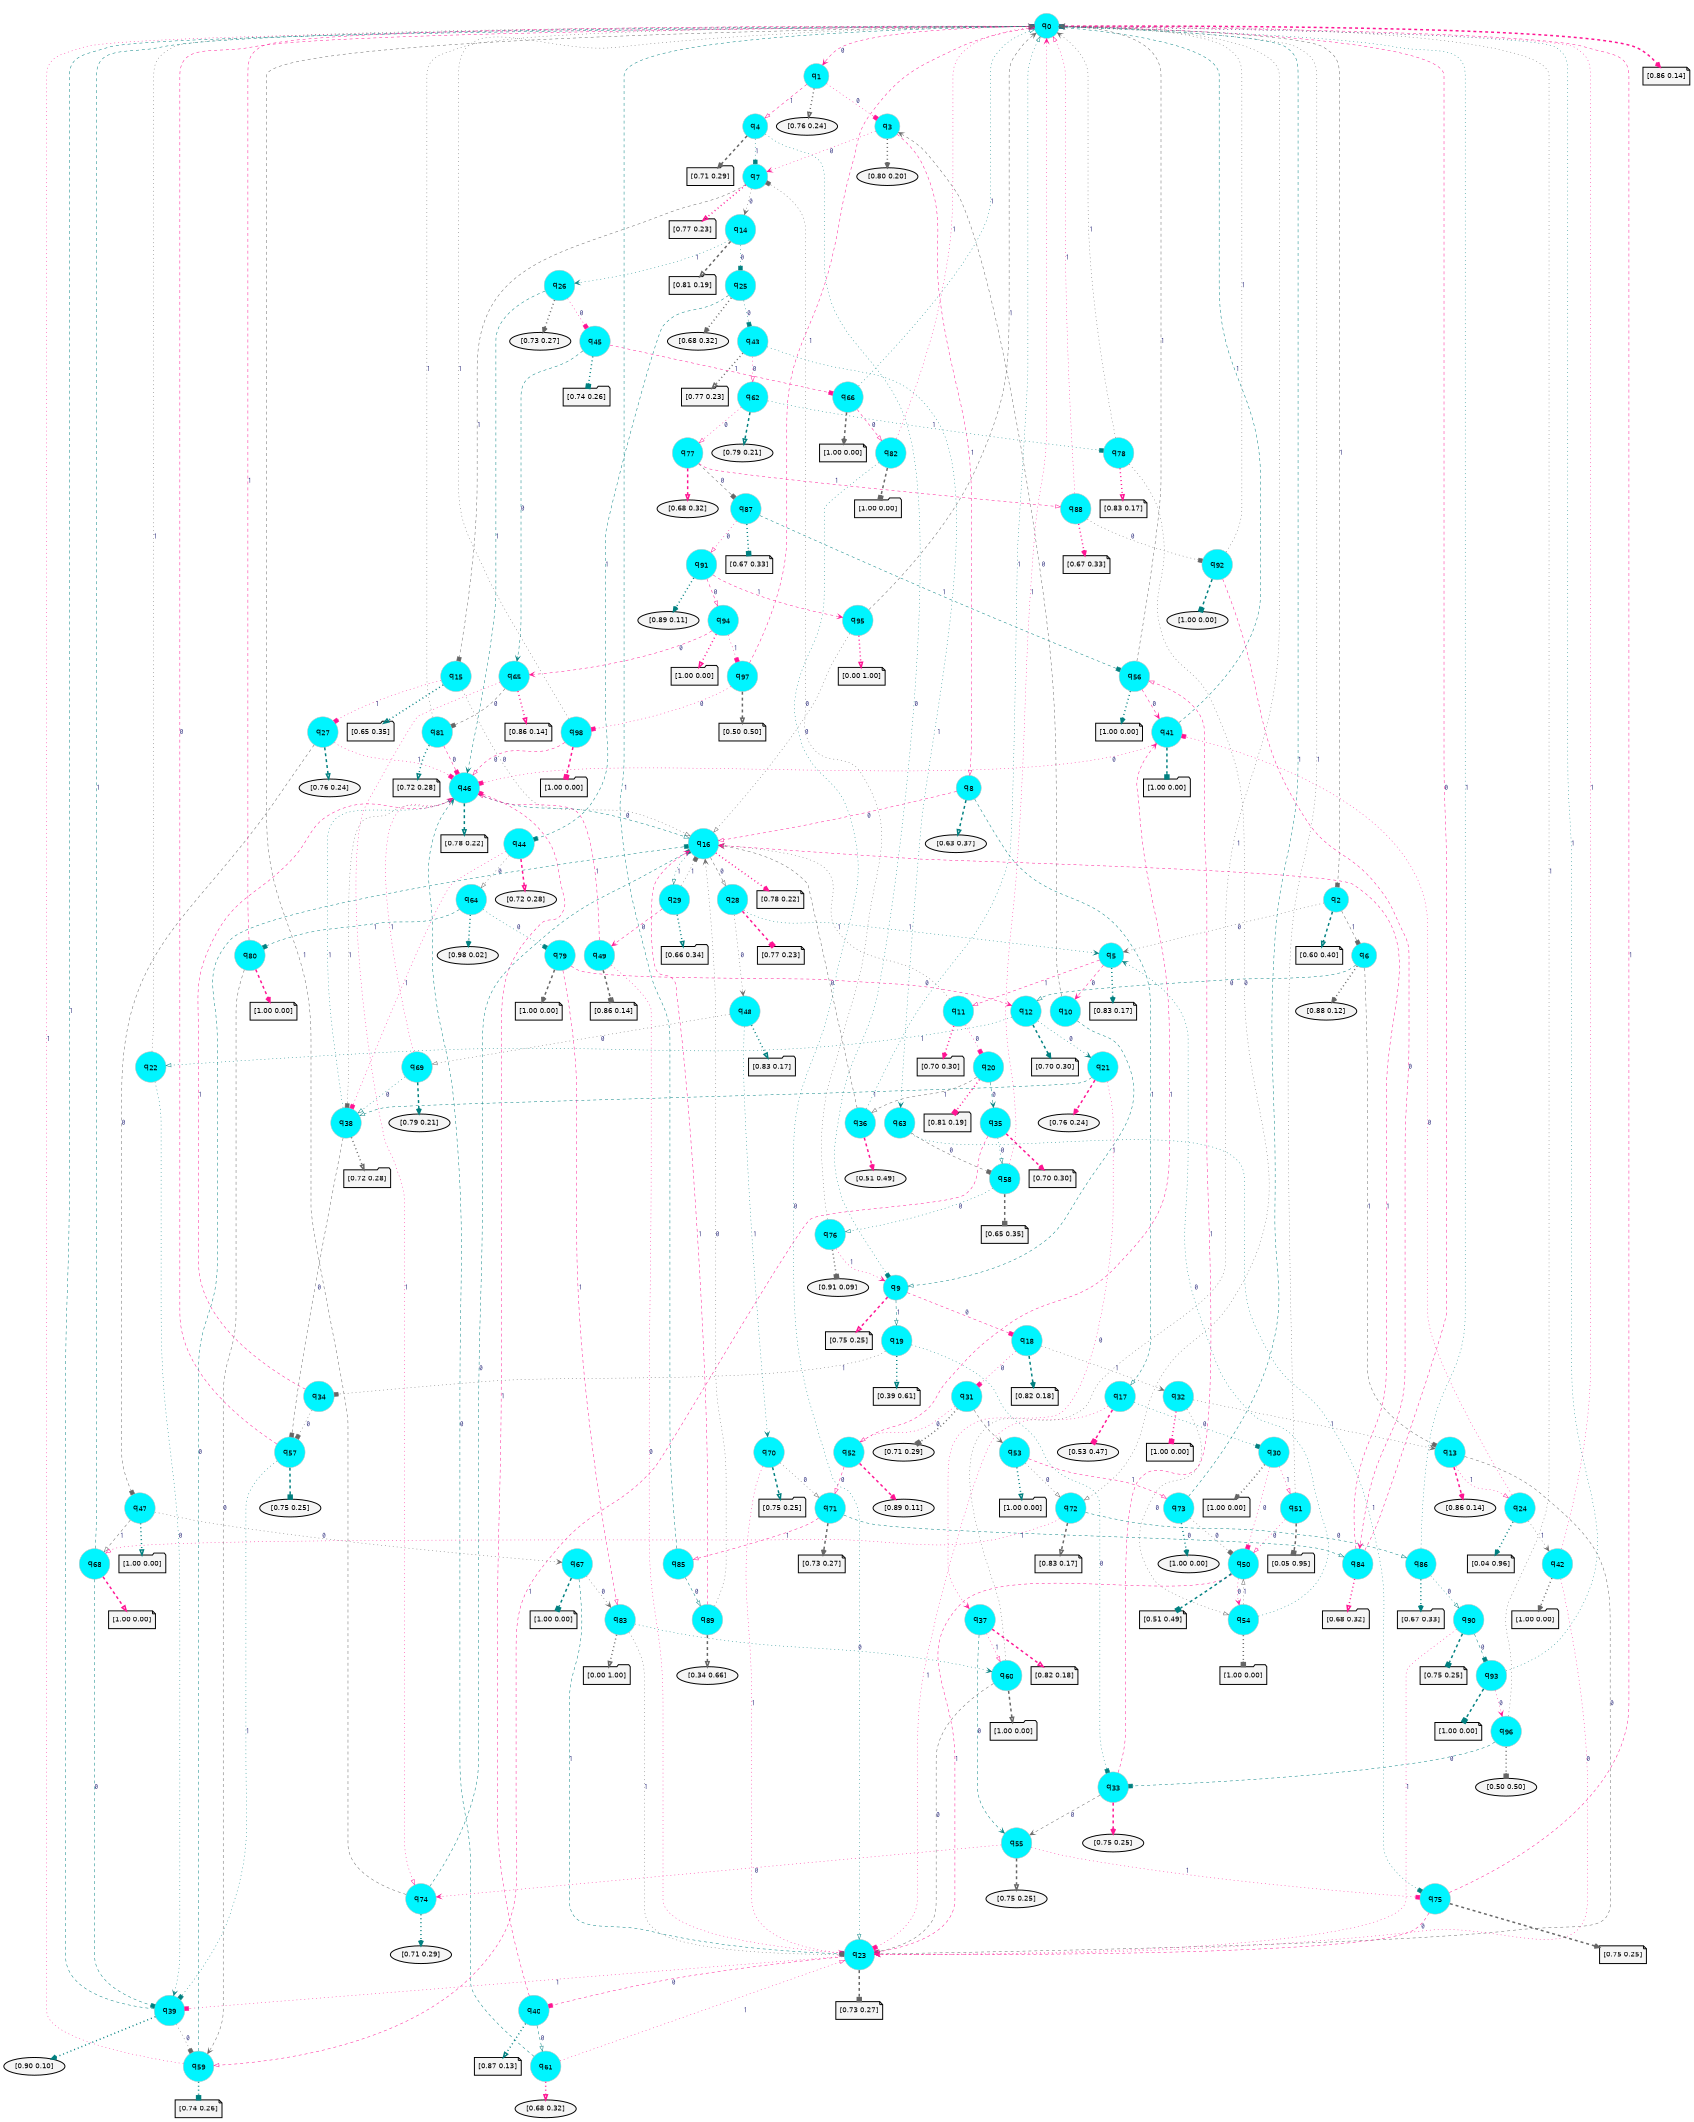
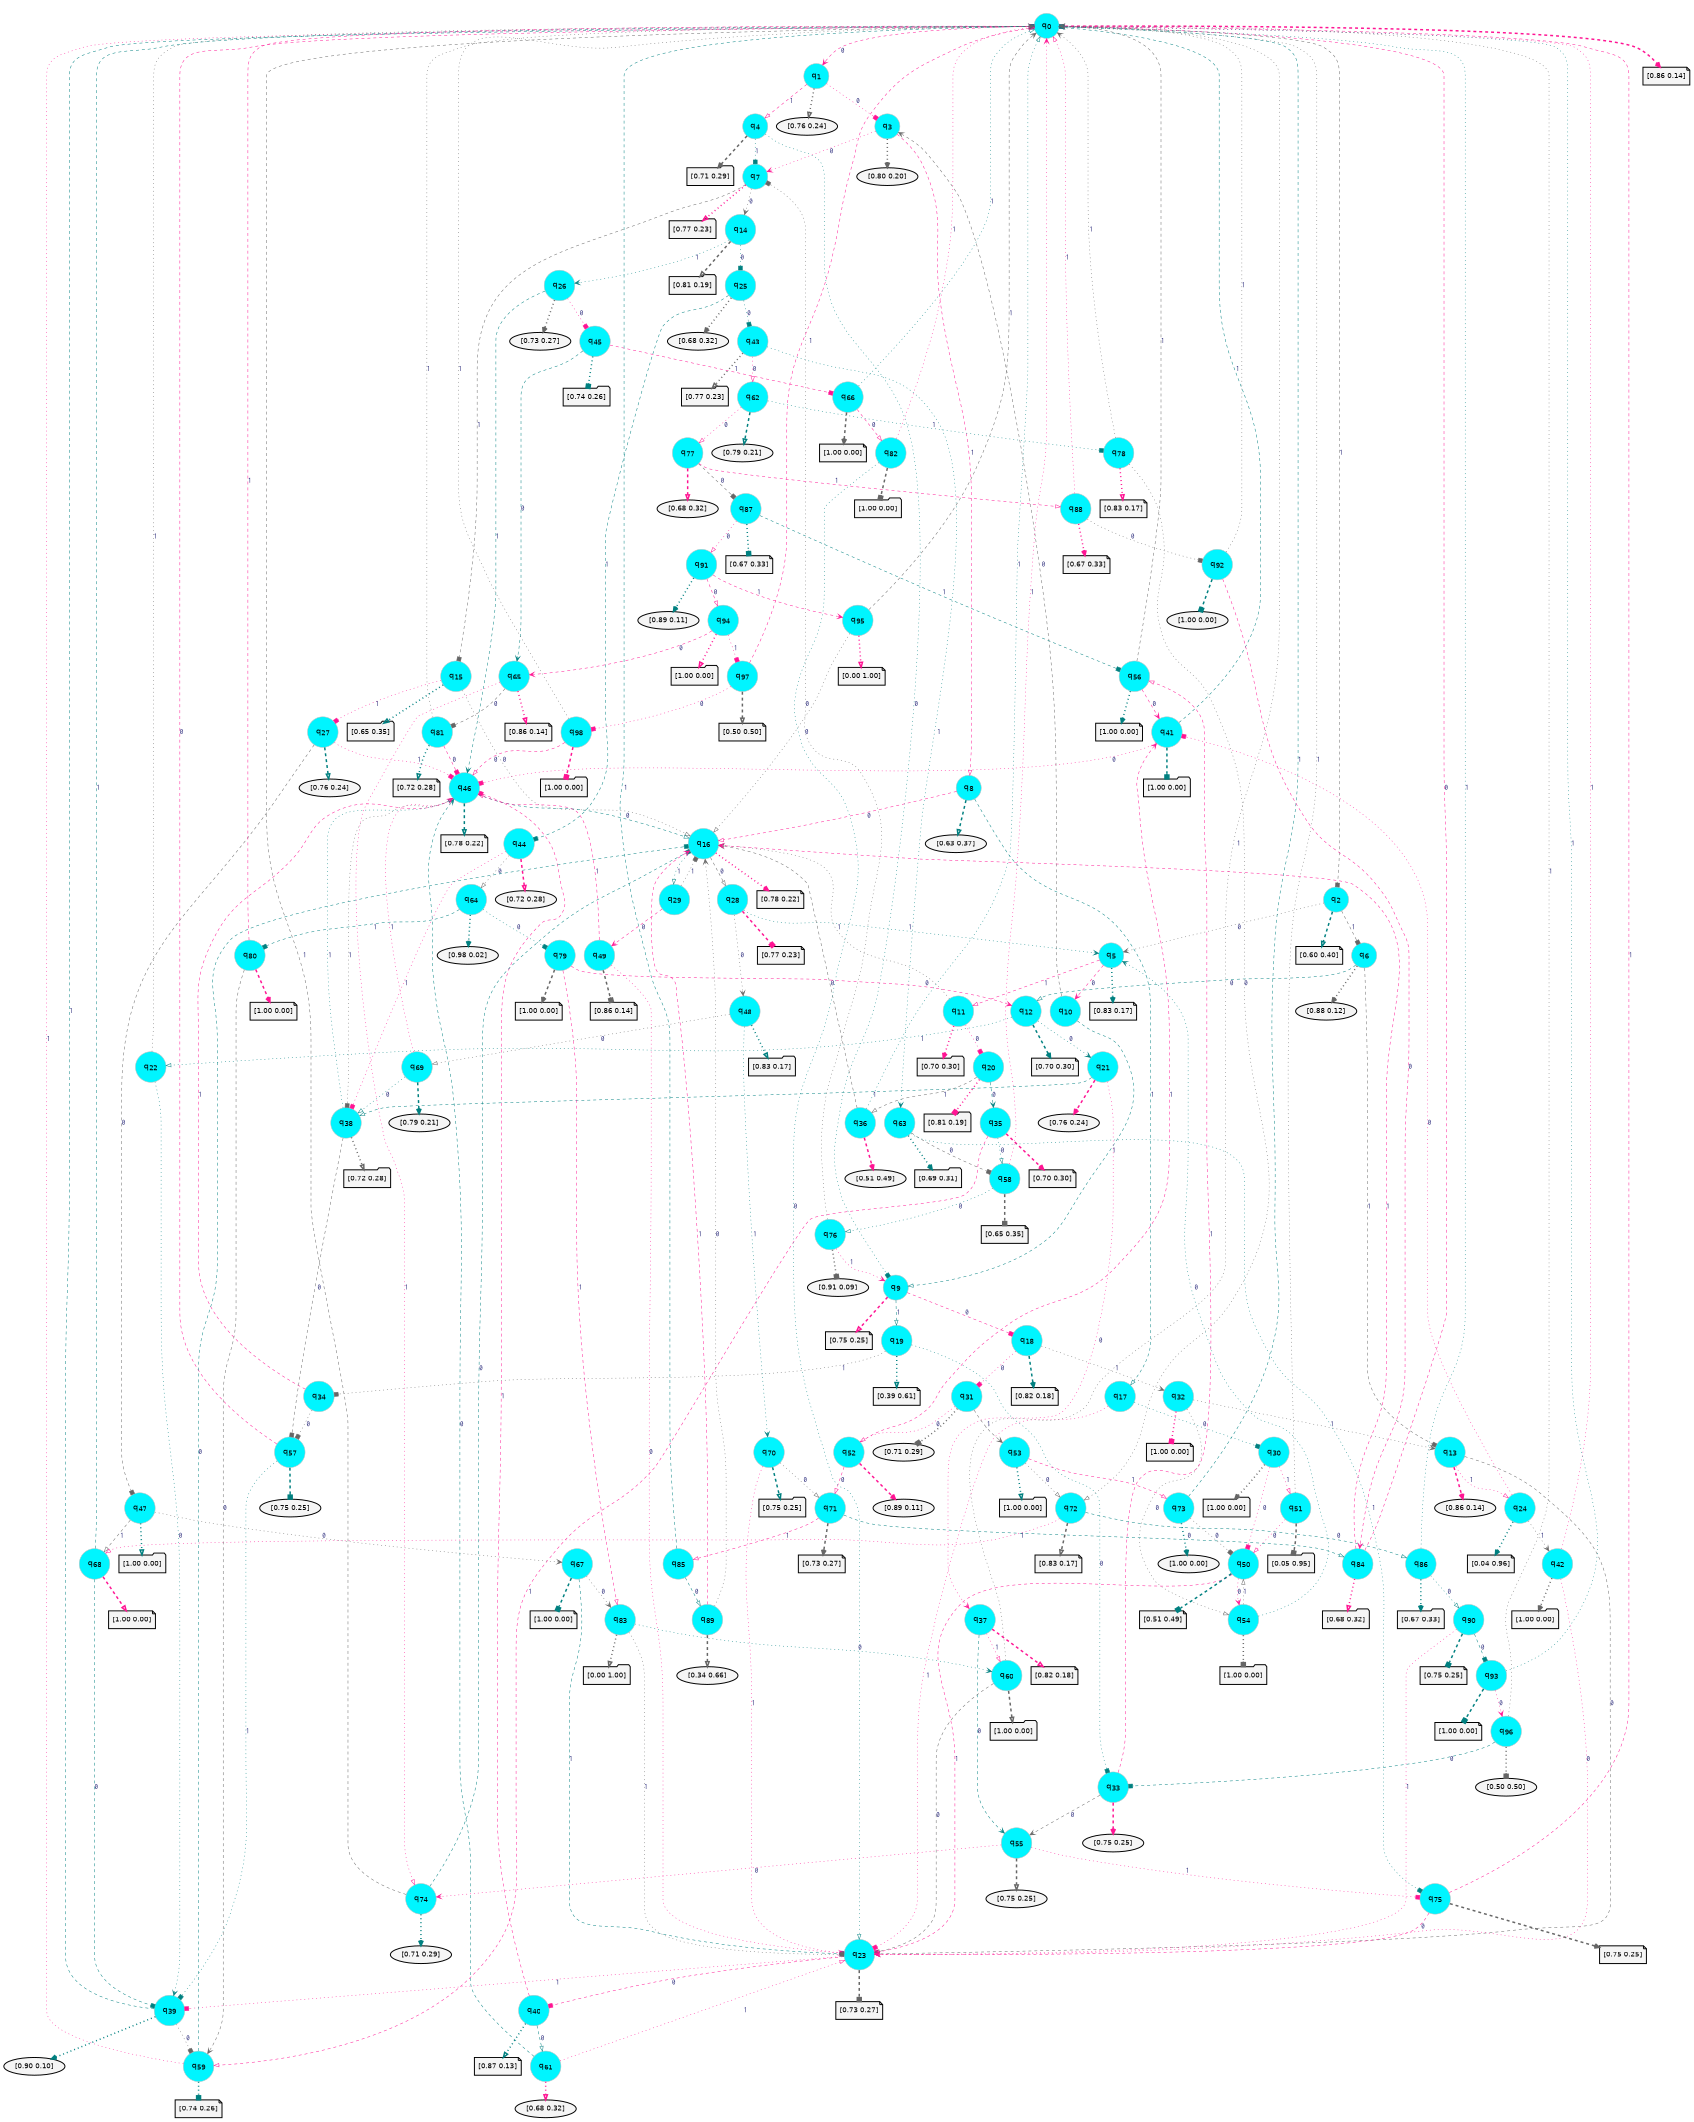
node "[0.66 0.34]": removed
node "[0.69 0.31]": added
node "[0.53 0.47]": removed
